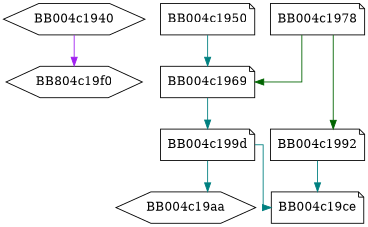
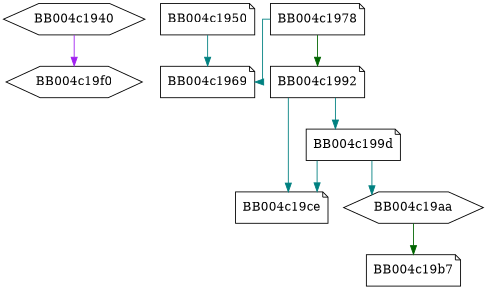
edge "BB004c1978" -> "BB004c1969": color darkgreen -> teal
node "BB804c19f0": label "BB804c19f0" -> "BB004c19f0"
edge "BB004c1969" -> "BB004c199d": now "BB004c1992" -> "BB004c199d"
node "BB004c19b7": added
